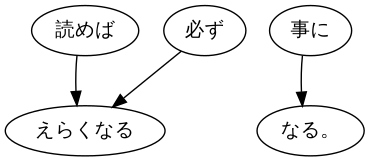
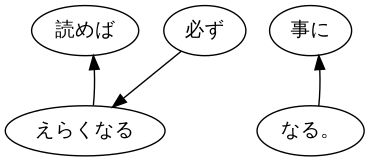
edge "読めば" -> "えらくなる": reversed
edge "事に" -> "なる。": reversed
